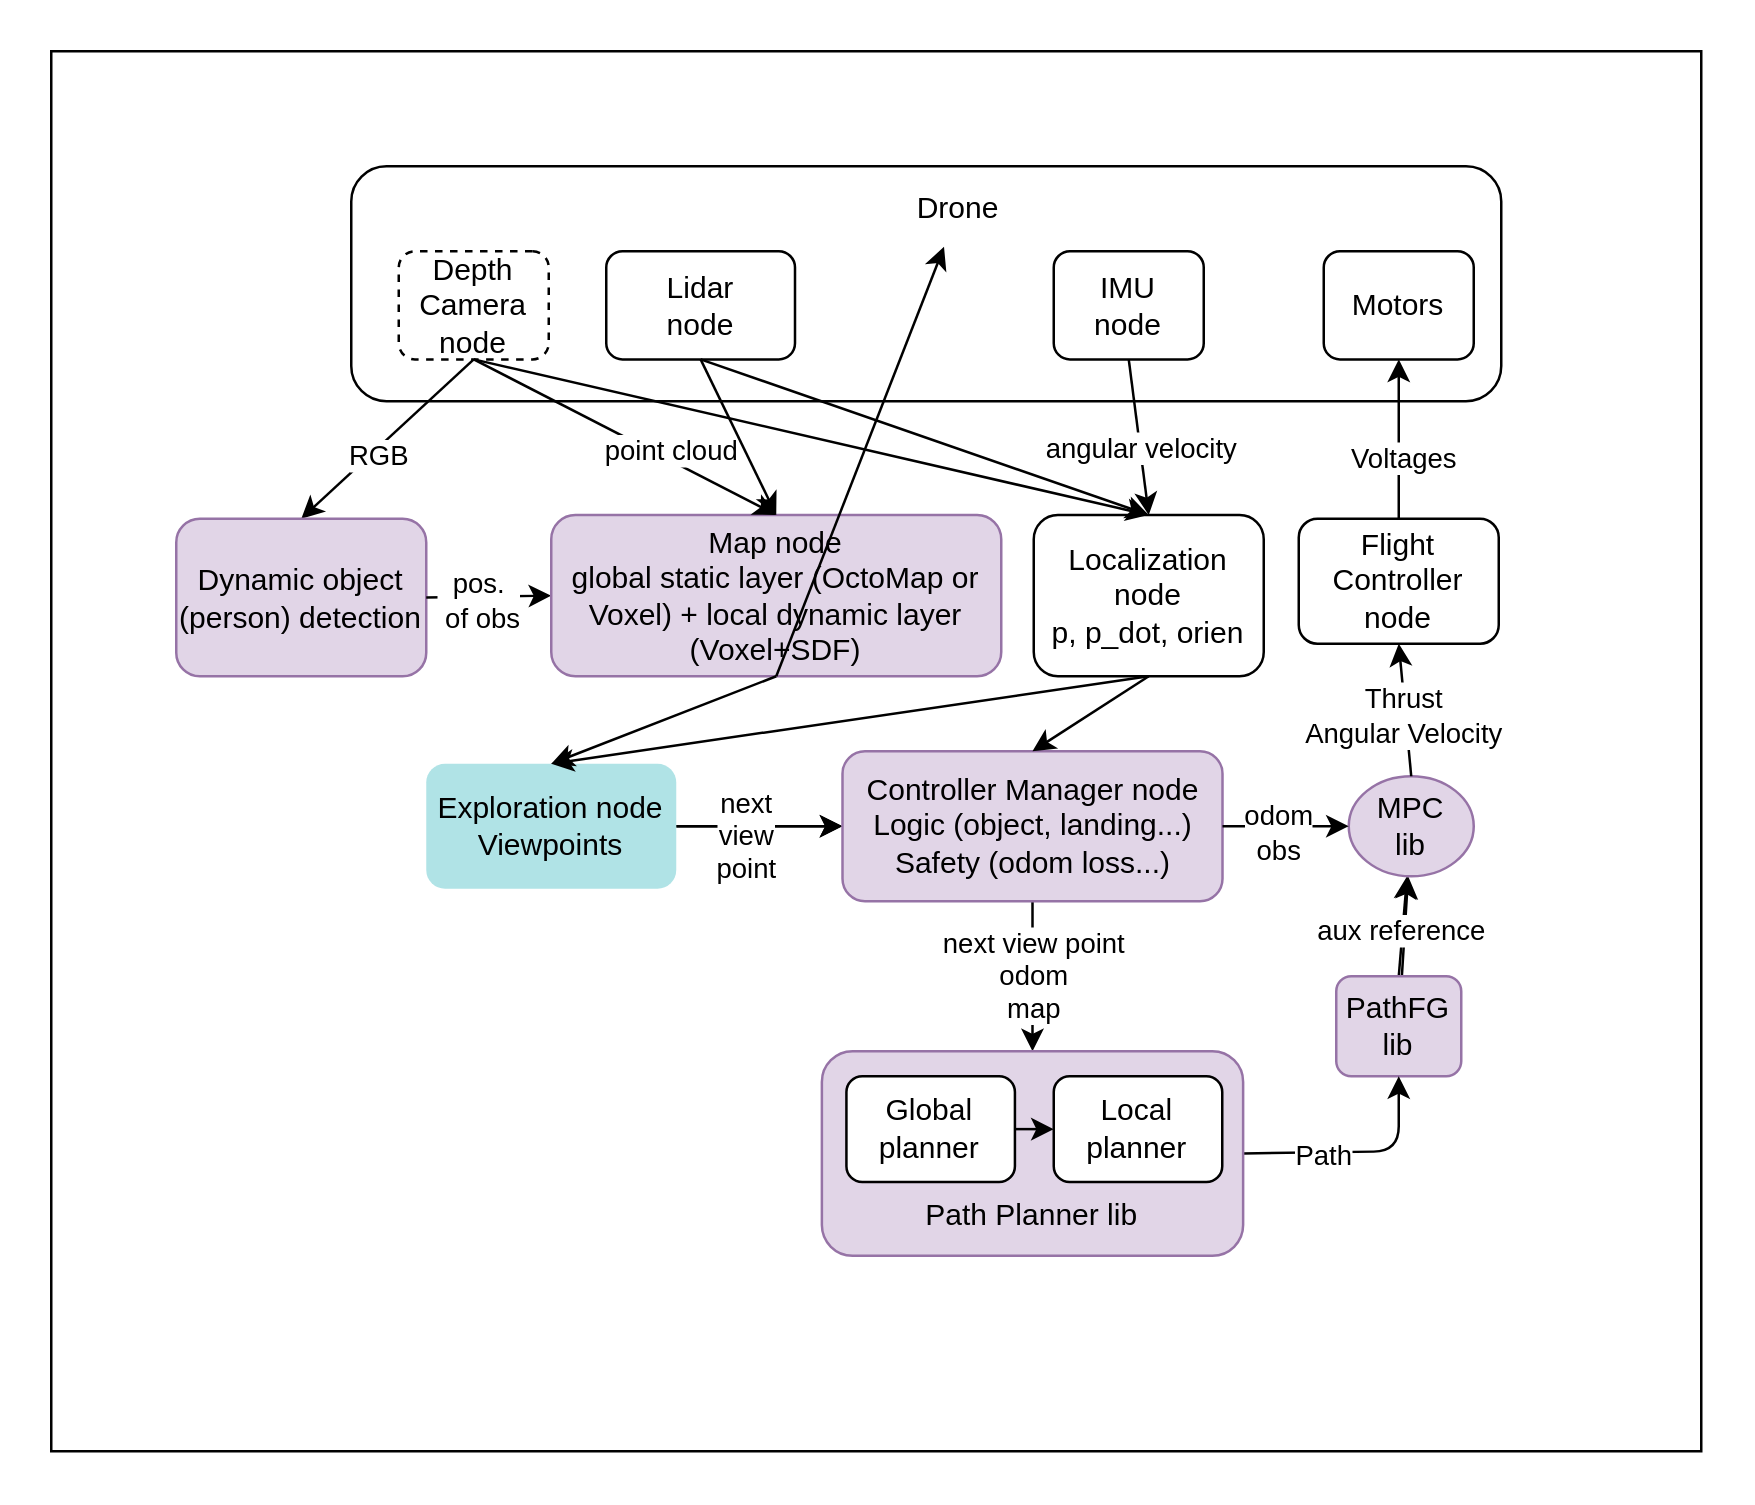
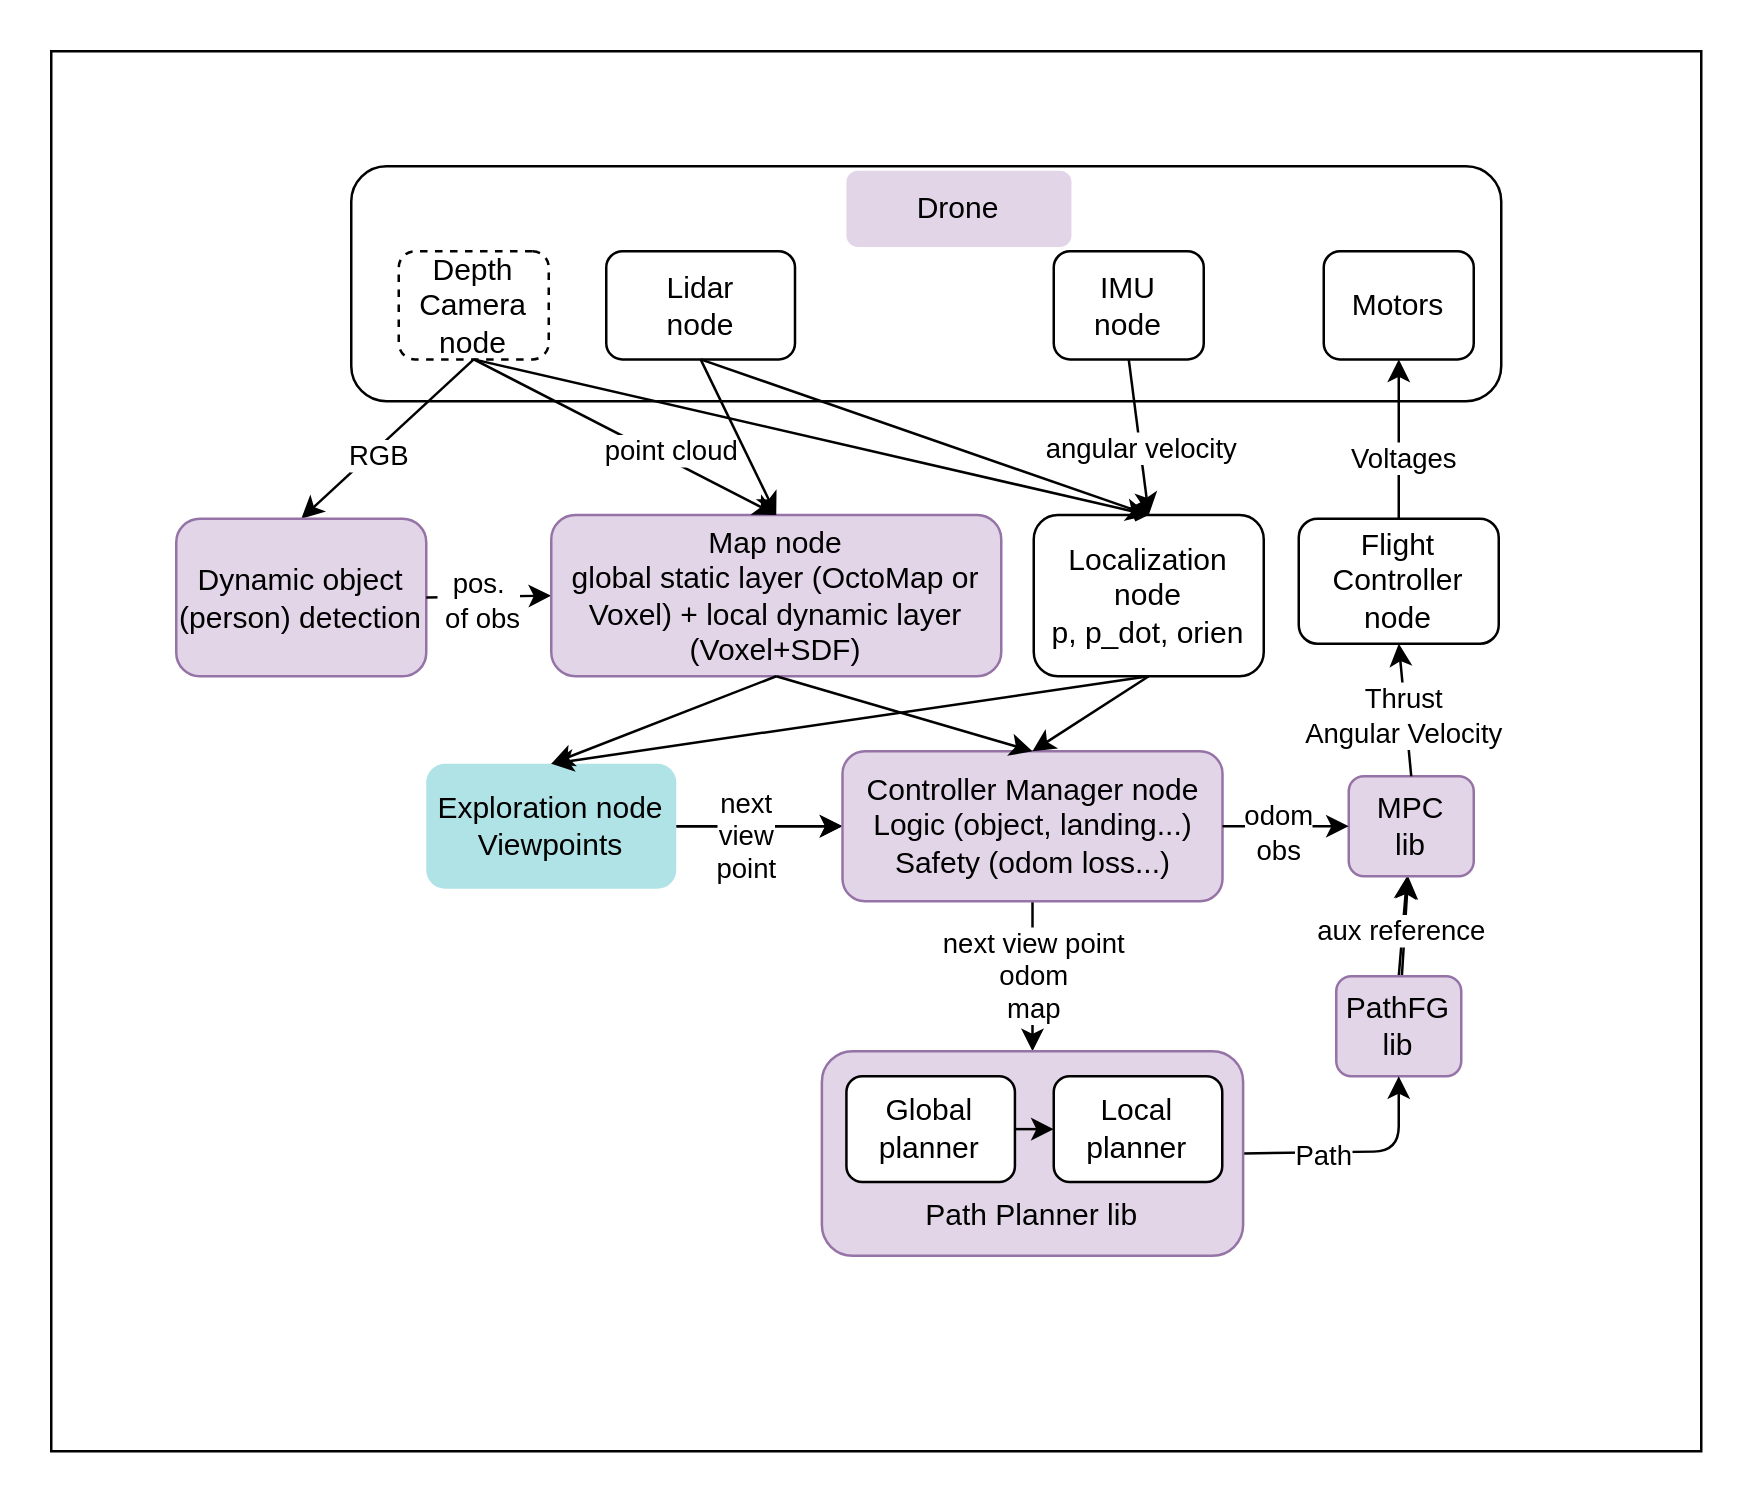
node "Drone": fillcolor #ffffff -> #e1d5e7
edge "Lidar node" -> "Localization node p, p_dot, orien": arrowhead classic -> diamond
edge "Map node global static layer (OctoMap or Voxel) + local dynamic layer (Voxel+SDF)" -> "Drone": now "Map node global static layer (OctoMap or Voxel) + local dynamic layer (Voxel+SDF)" -> "Controller Manager node Logic (object, landing...) Safety (odom loss...)"
node "MPC lib": shape ellipse -> rounded rectangle
